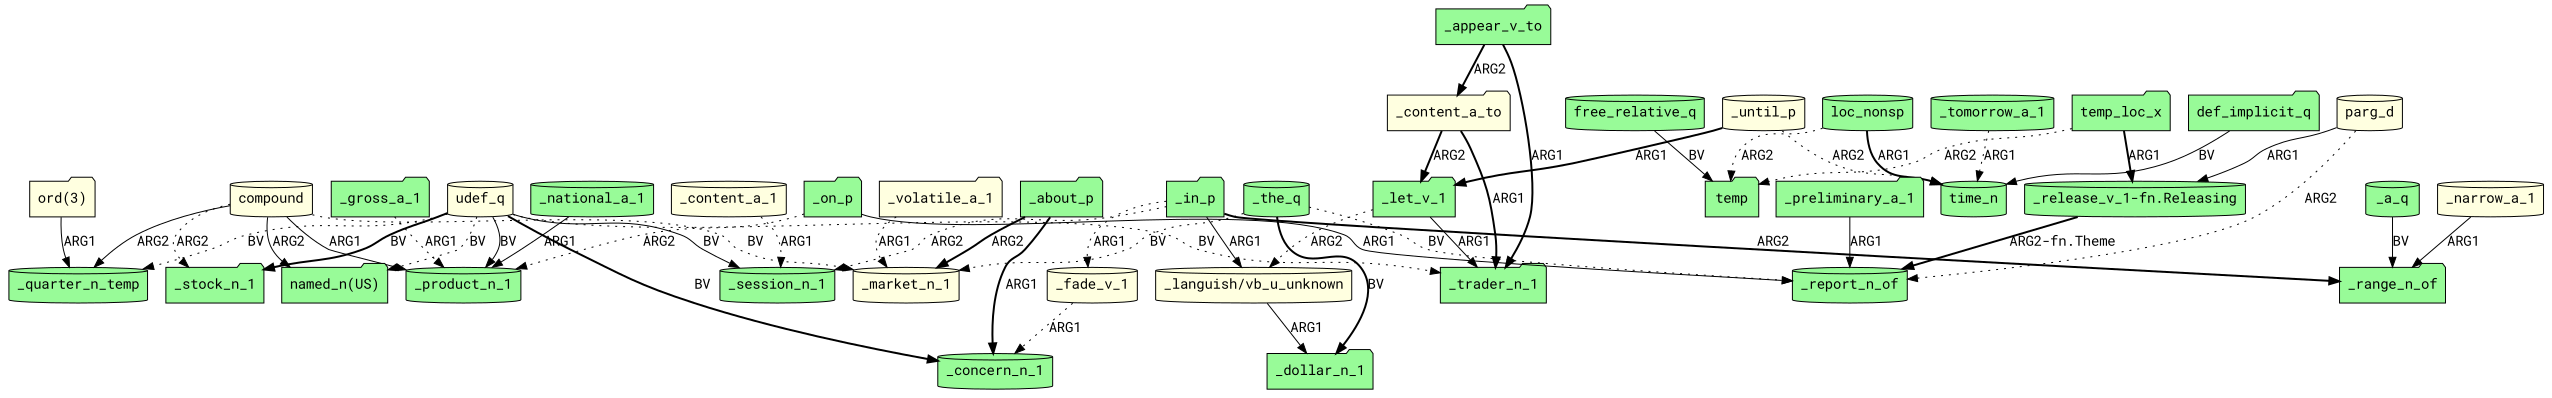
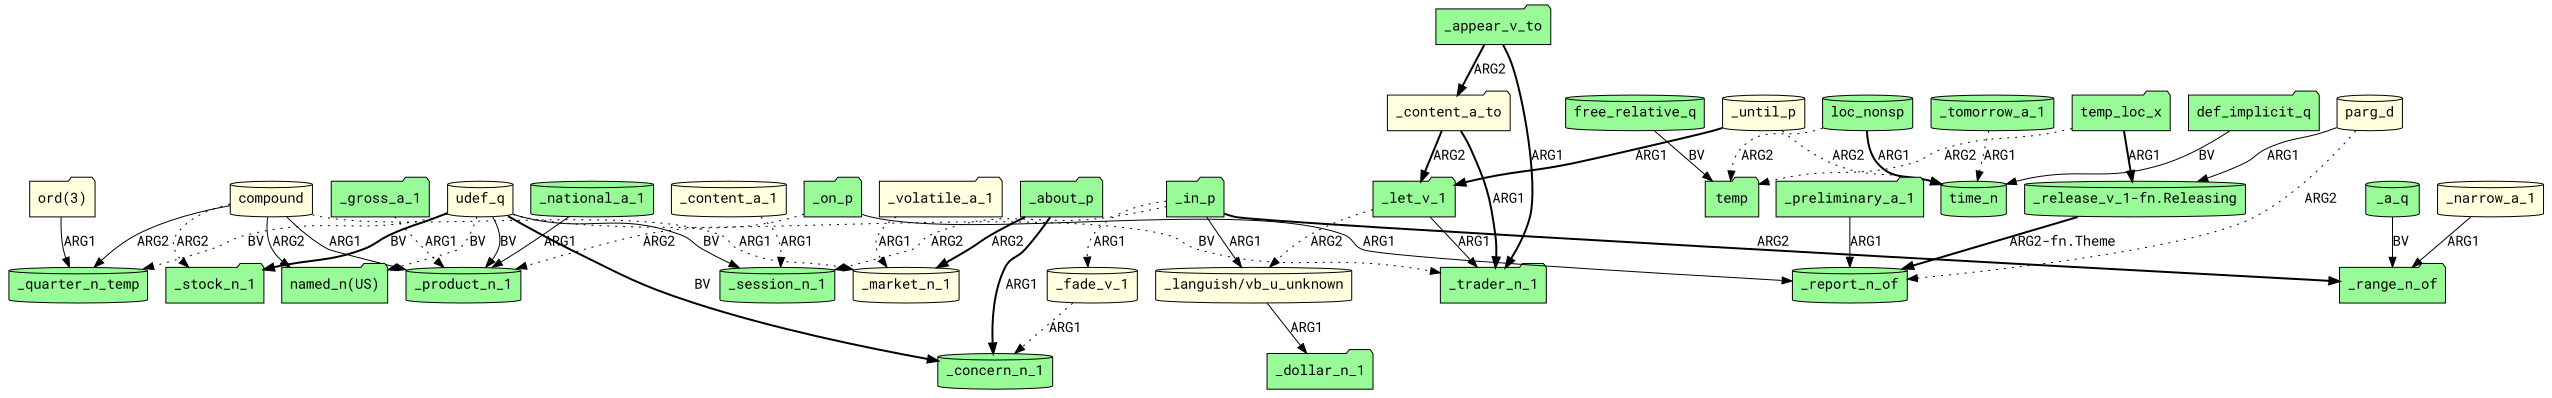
node "_the_q": removed
edge "compound" -> "_market_n_1": label "BV" -> "ARG1"
